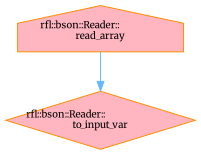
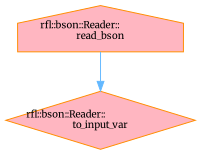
node "rfl::bson::Reader:: read_array": label "rfl::bson::Reader:: read_array" -> "rfl::bson::Reader:: read_bson"
